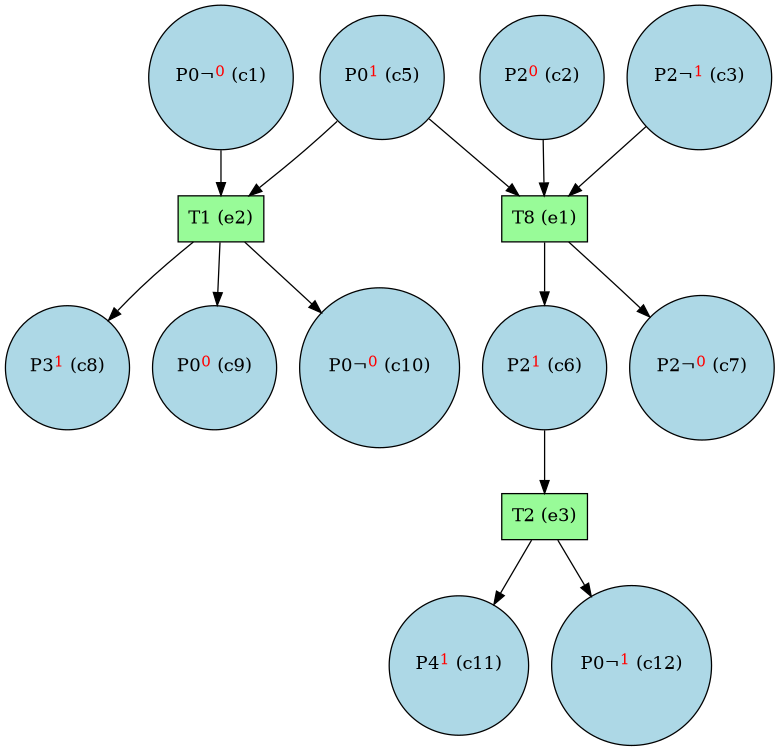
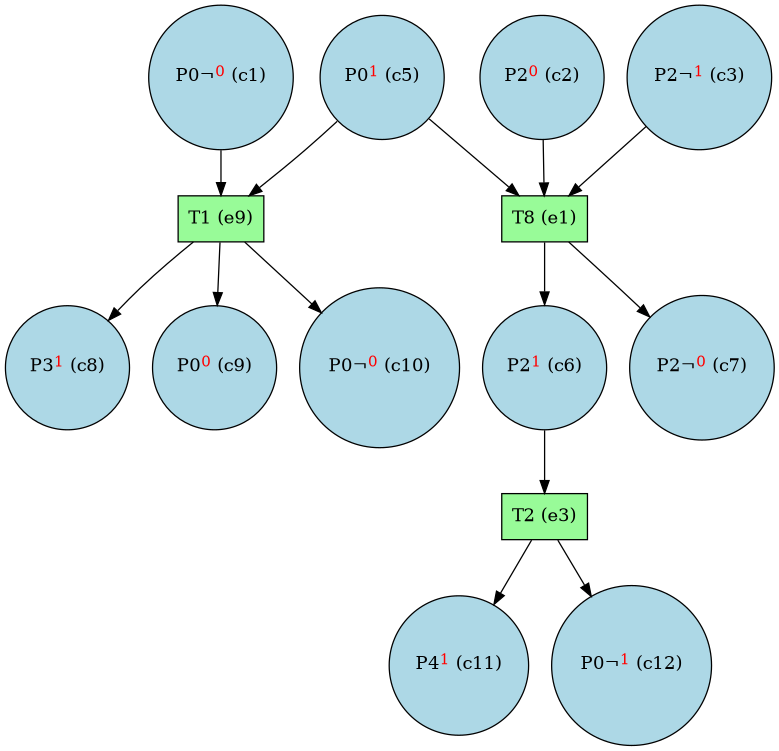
node "T1 (e2)": label "T1 (e2)" -> "T1 (e9)"
